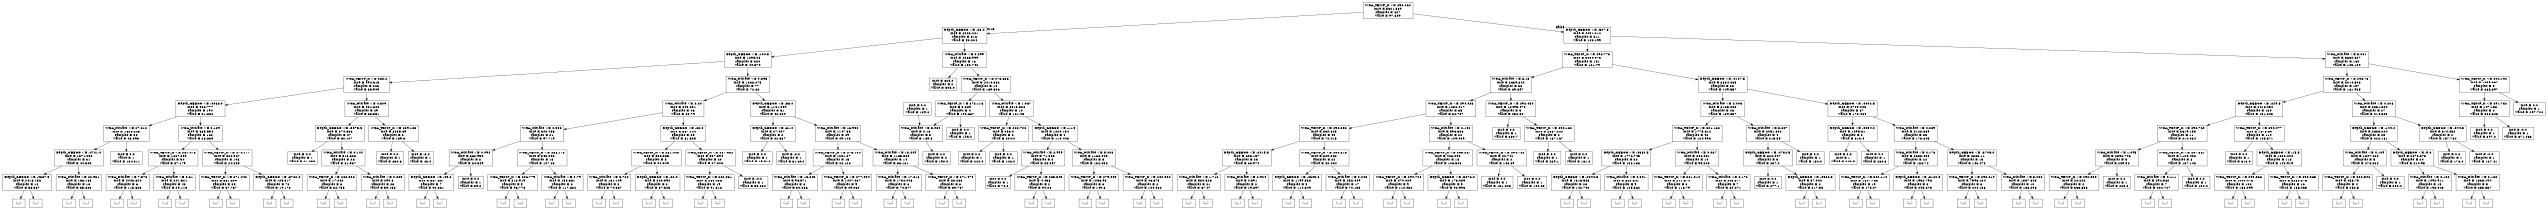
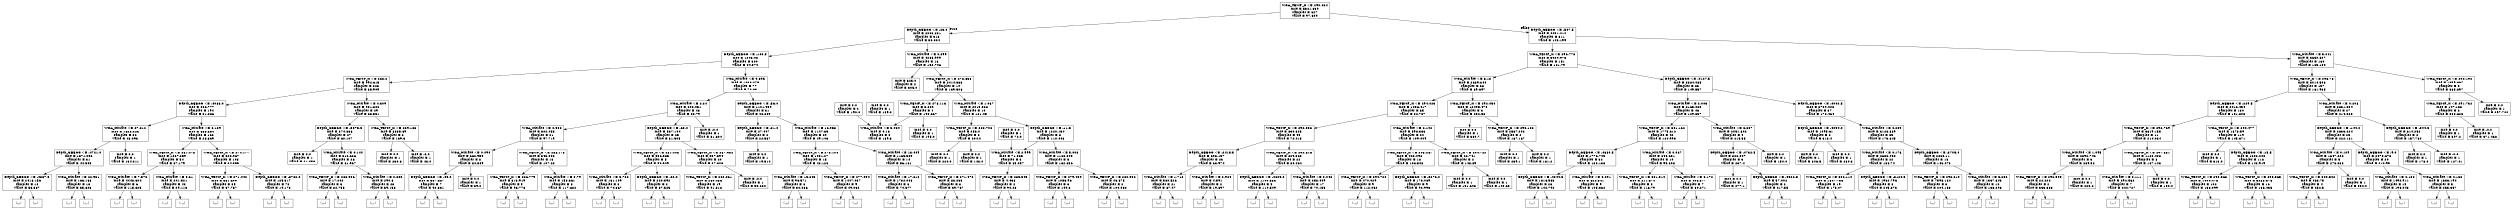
edge "Depth_GEBCO <= -81.0 mse = 27.407 samples = 2 value = 22.537" -> "mse = -0.0 samples = 1 value = 31.604": now "WOA_Nitrate <= 2.24 mse = 648.051 samples = 46 value = 88.79" -> "mse = -0.0 samples = 1 value = 31.604"
edge "WOA_Nitrate <= 5.484 mse = 0.16 samples = 3 value = 189.8" -> "mse = 0.0 samples = 2 value = 190.0": reversed
node "mse = 0.0 value = 1 value = 134.211": label "mse = 0.0 value = 1 value = 134.211" -> "mse = 0.0 samples = 1 value = 134.211"
node "mse = 0.0 mse = 1 value = 346.5": label "mse = 0.0 mse = 1 value = 346.5" -> "mse = 0.0 samples = 1 value = 346.5"
edge "WOA_Nitrate <= 2.999 mse = 71.365 samples = 3 value = 85.057" -> "mse = 0.0 samples = 1 value = 72.0": reversed
